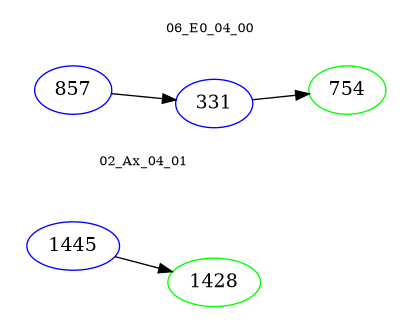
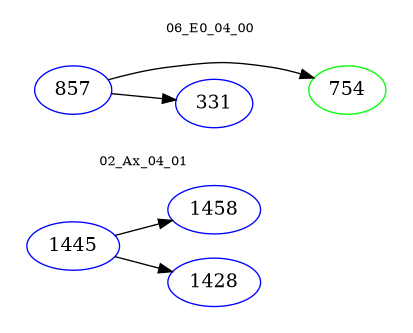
edge "331" -> "754": now "857" -> "754"
node "1458": added
node "1428": color green -> blue
